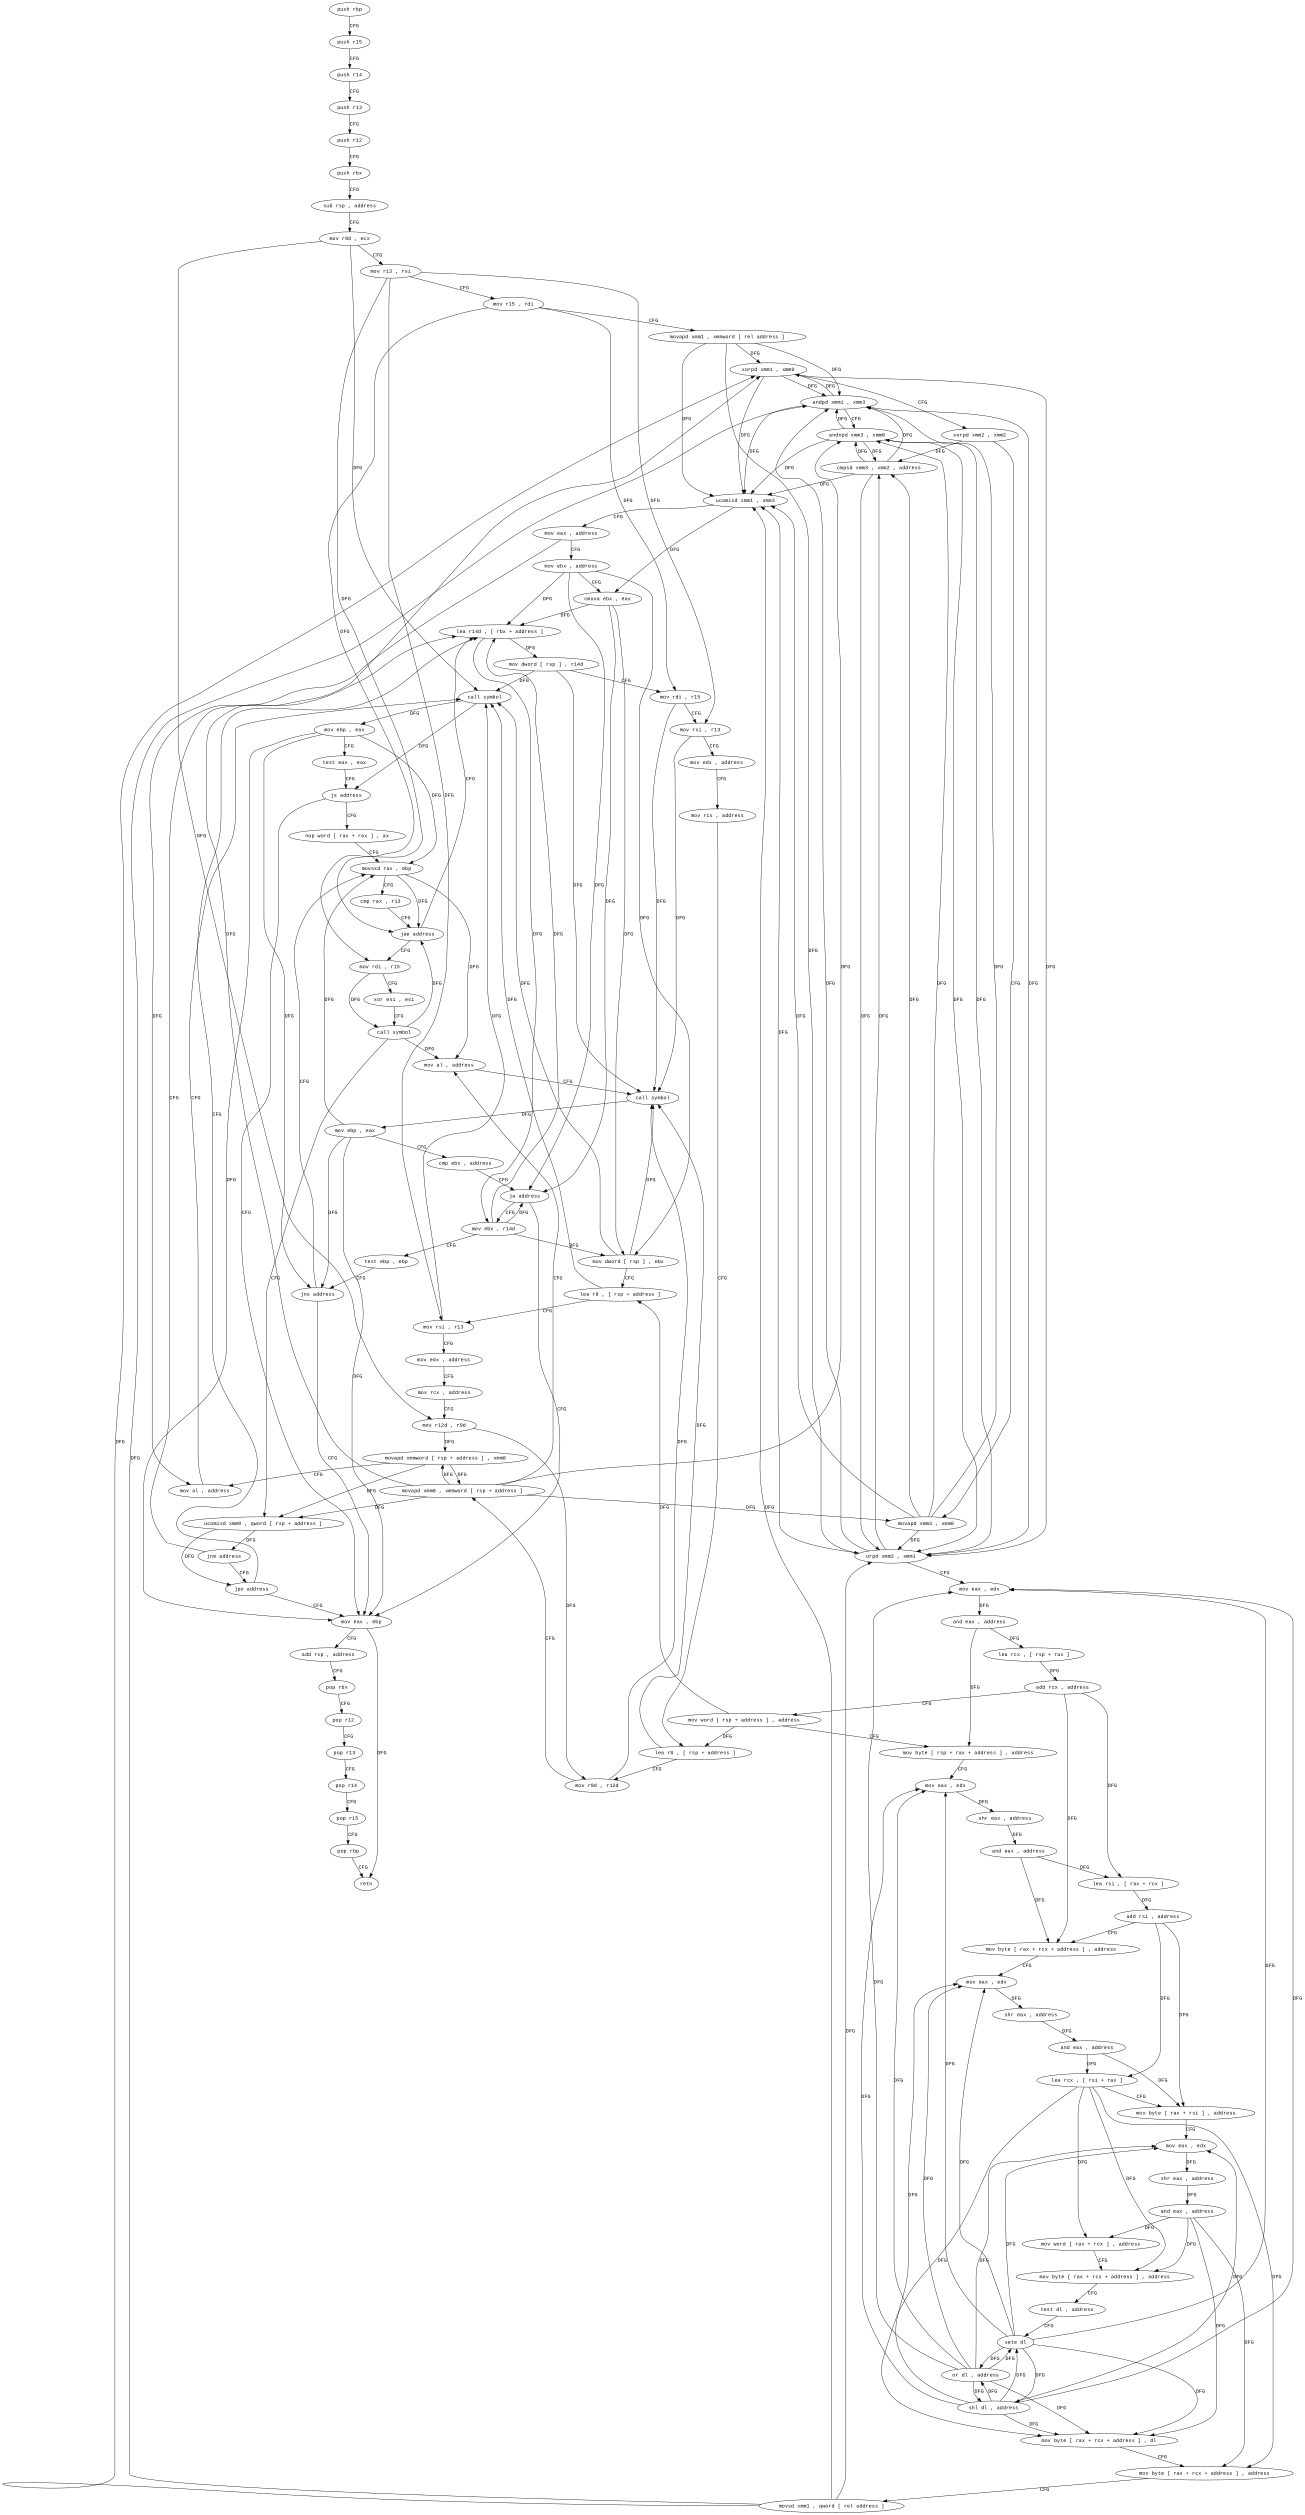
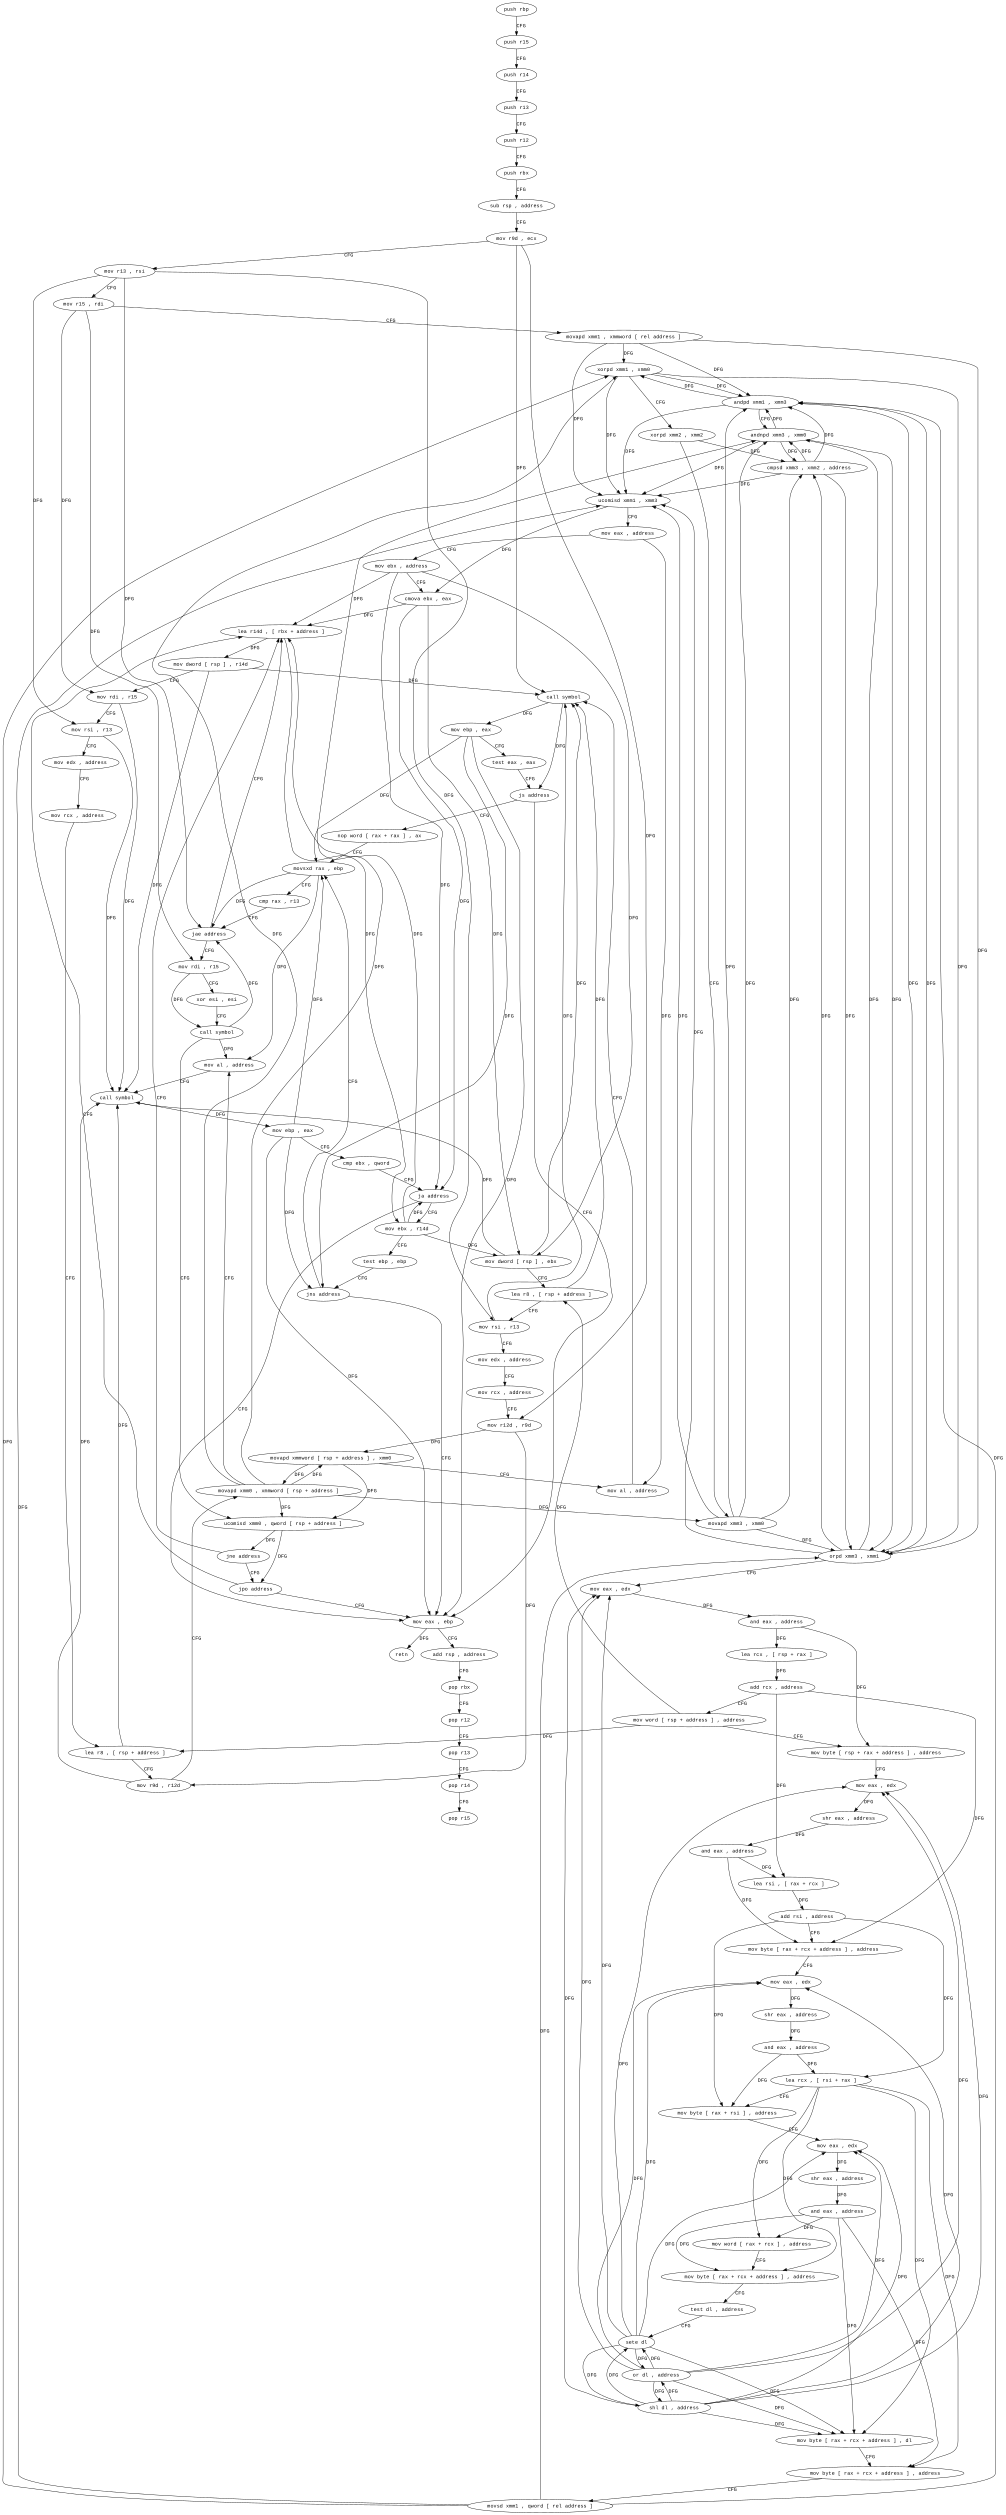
node "cmp ebx , address": label "cmp ebx , address" -> "cmp ebx , qword"
node "pop rbp": removed
